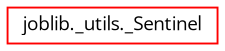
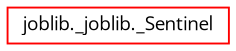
node "joblib._utils._Sentinel": label "joblib._utils._Sentinel" -> "joblib._joblib._Sentinel"
